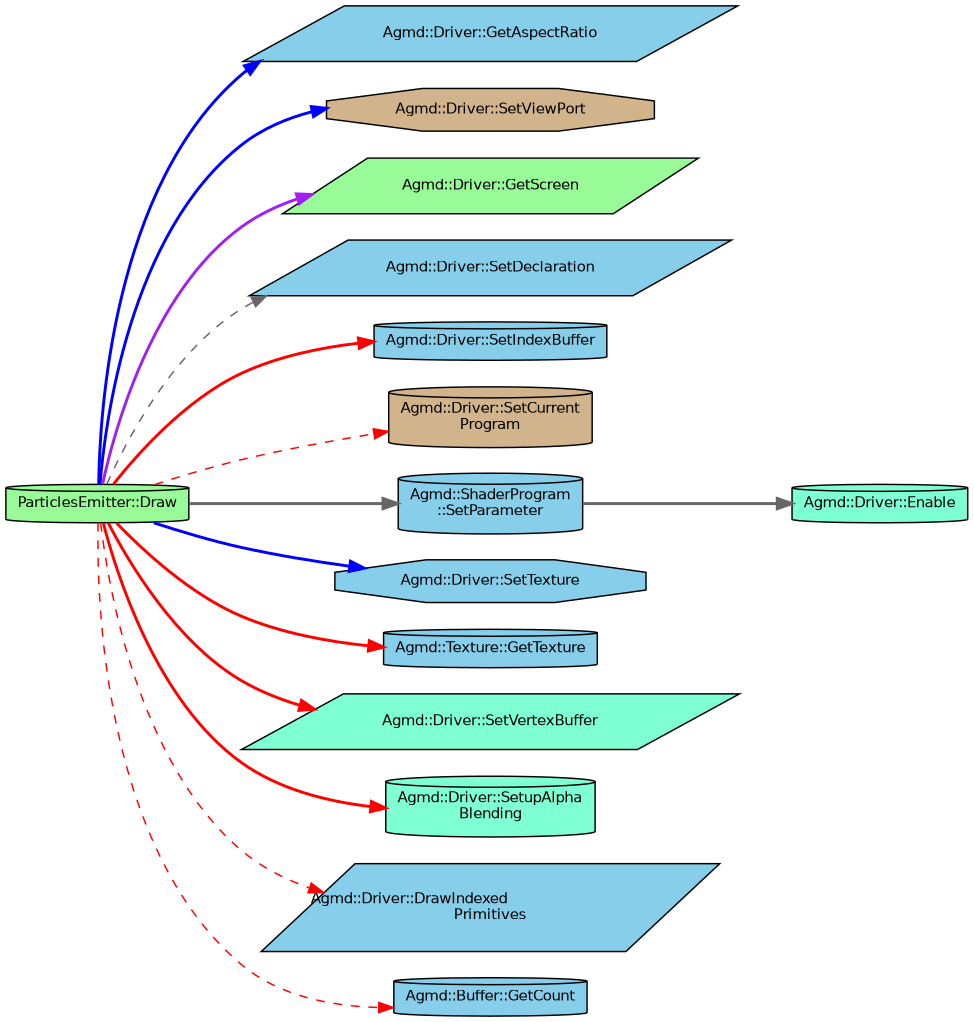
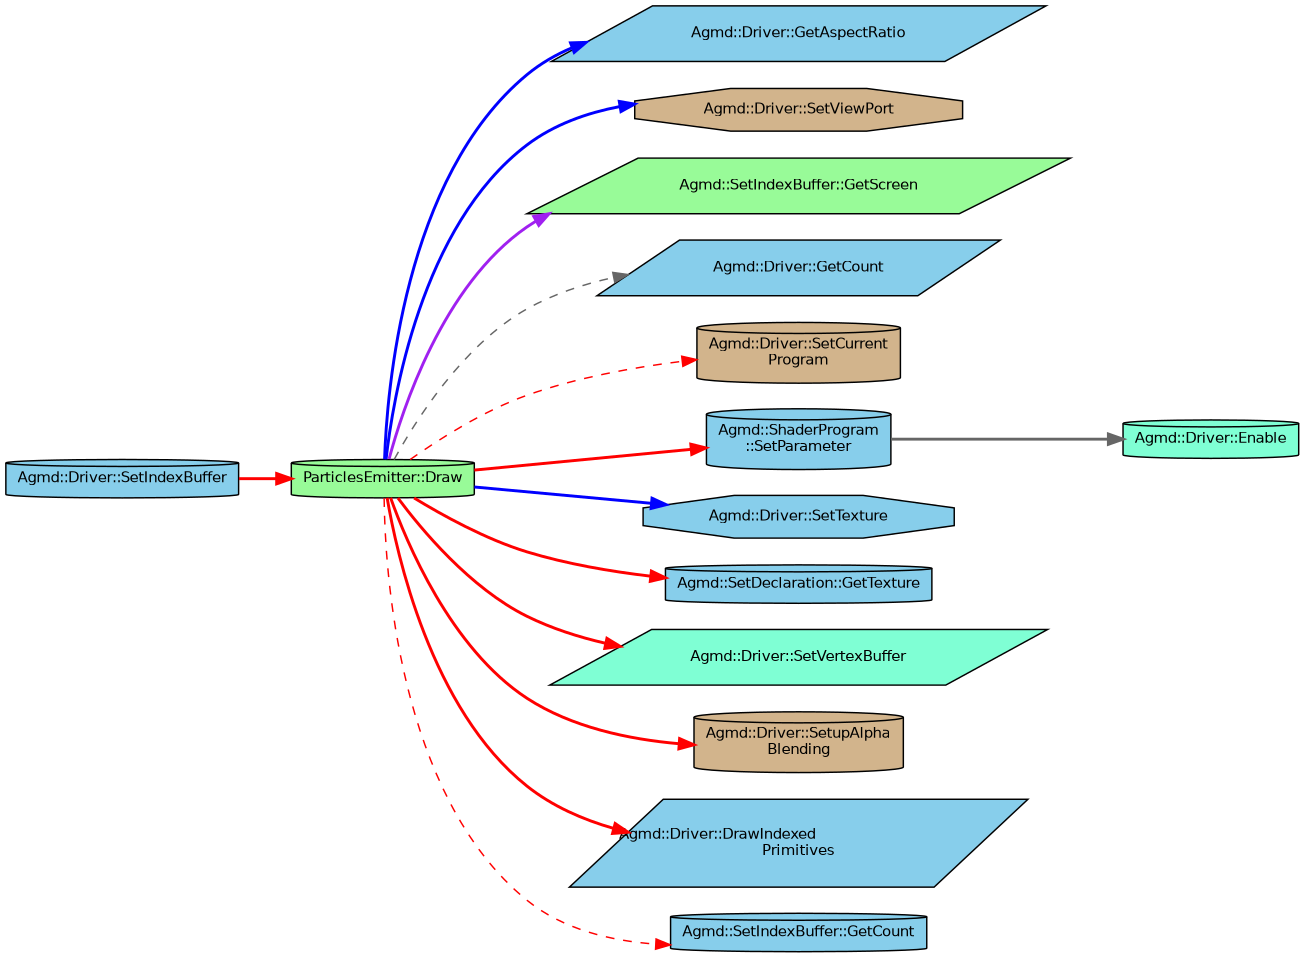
node "Agmd::Driver::GetScreen": label "Agmd::Driver::GetScreen" -> "Agmd::SetIndexBuffer::GetScreen"
node "Agmd::Driver::SetDeclaration": label "Agmd::Driver::SetDeclaration" -> "Agmd::Driver::GetCount"
edge "ParticlesEmitter::Draw" -> "Agmd::Driver::SetIndexBuffer": reversed
edge "ParticlesEmitter::Draw" -> "Agmd::ShaderProgram ::SetParameter": color gray40 -> red
node "Agmd::Texture::GetTexture": label "Agmd::Texture::GetTexture" -> "Agmd::SetDeclaration::GetTexture"
edge "ParticlesEmitter::Draw" -> "Agmd::Driver::DrawIndexed Primitives": style dashed -> bold
node "Agmd::Driver::SetupAlpha Blending": fillcolor aquamarine -> tan
node "Agmd::Buffer::GetCount": label "Agmd::Buffer::GetCount" -> "Agmd::SetIndexBuffer::GetCount"
